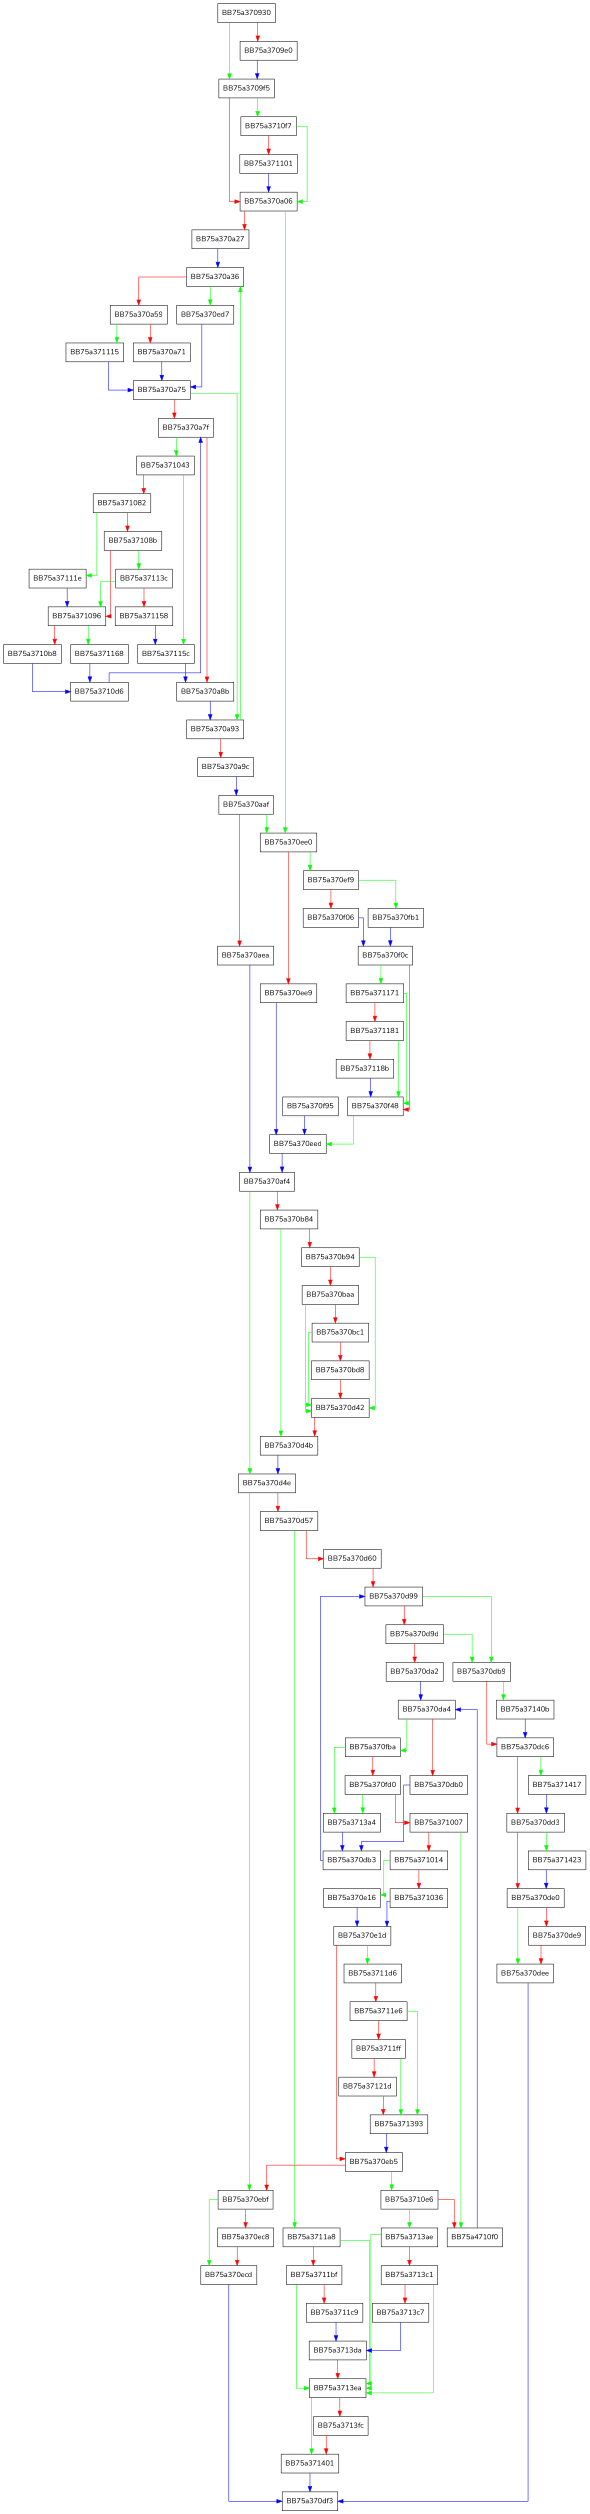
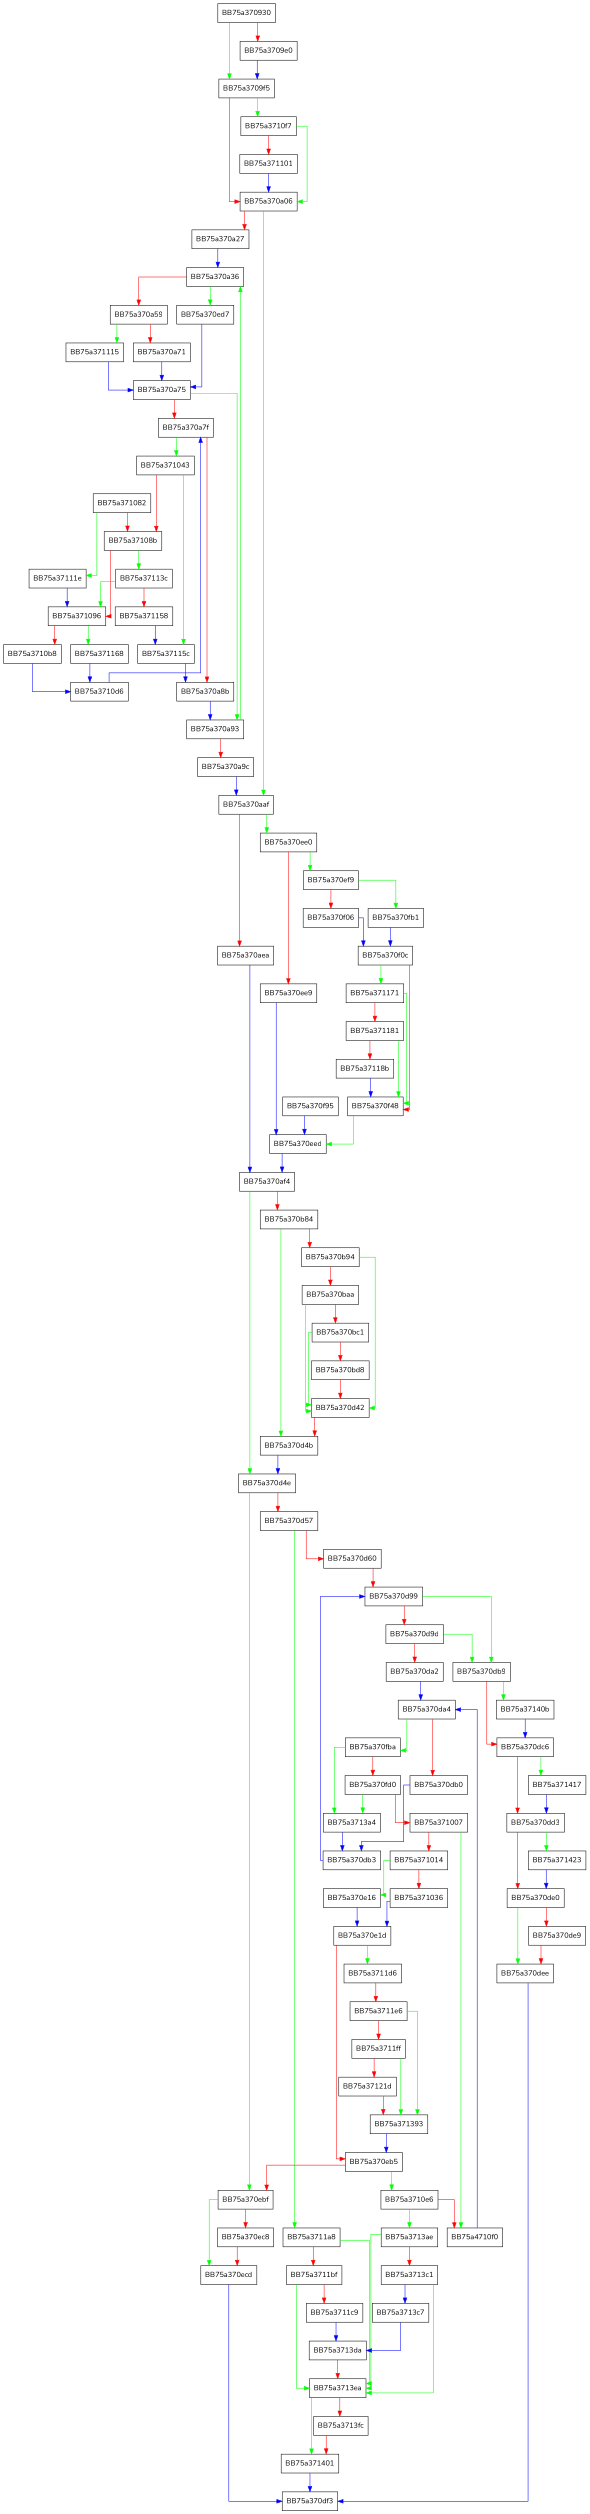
edge "BB75a371043" -> "BB75a371082": now "BB75a371043" -> "BB75a37108b"
edge "BB75a370a06" -> "BB75a370ee0": now "BB75a370a06" -> "BB75a370aaf"
edge "BB75a3713c1" -> "BB75a3713c7": color red -> blue
